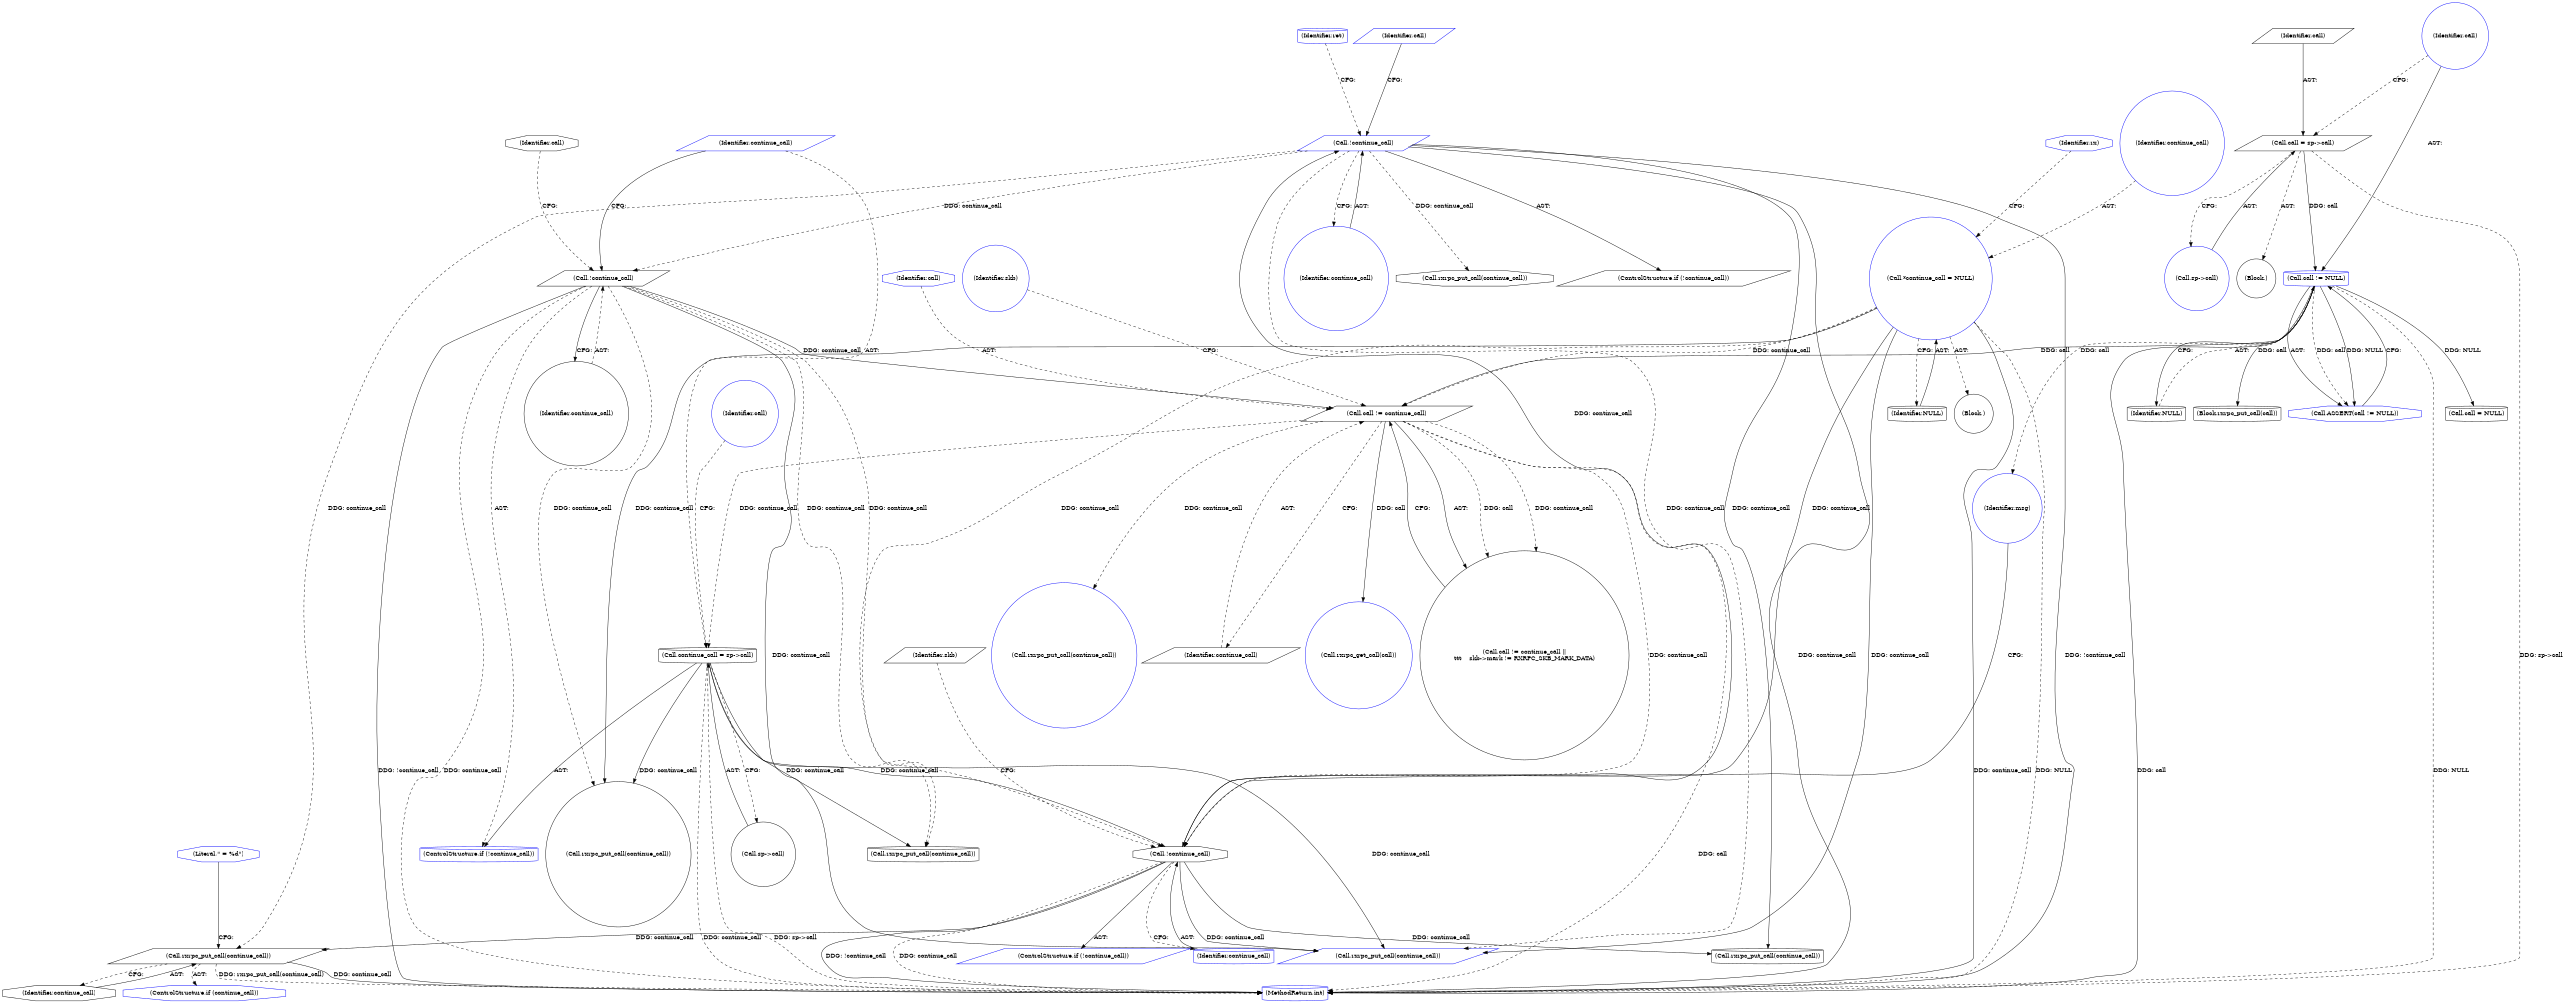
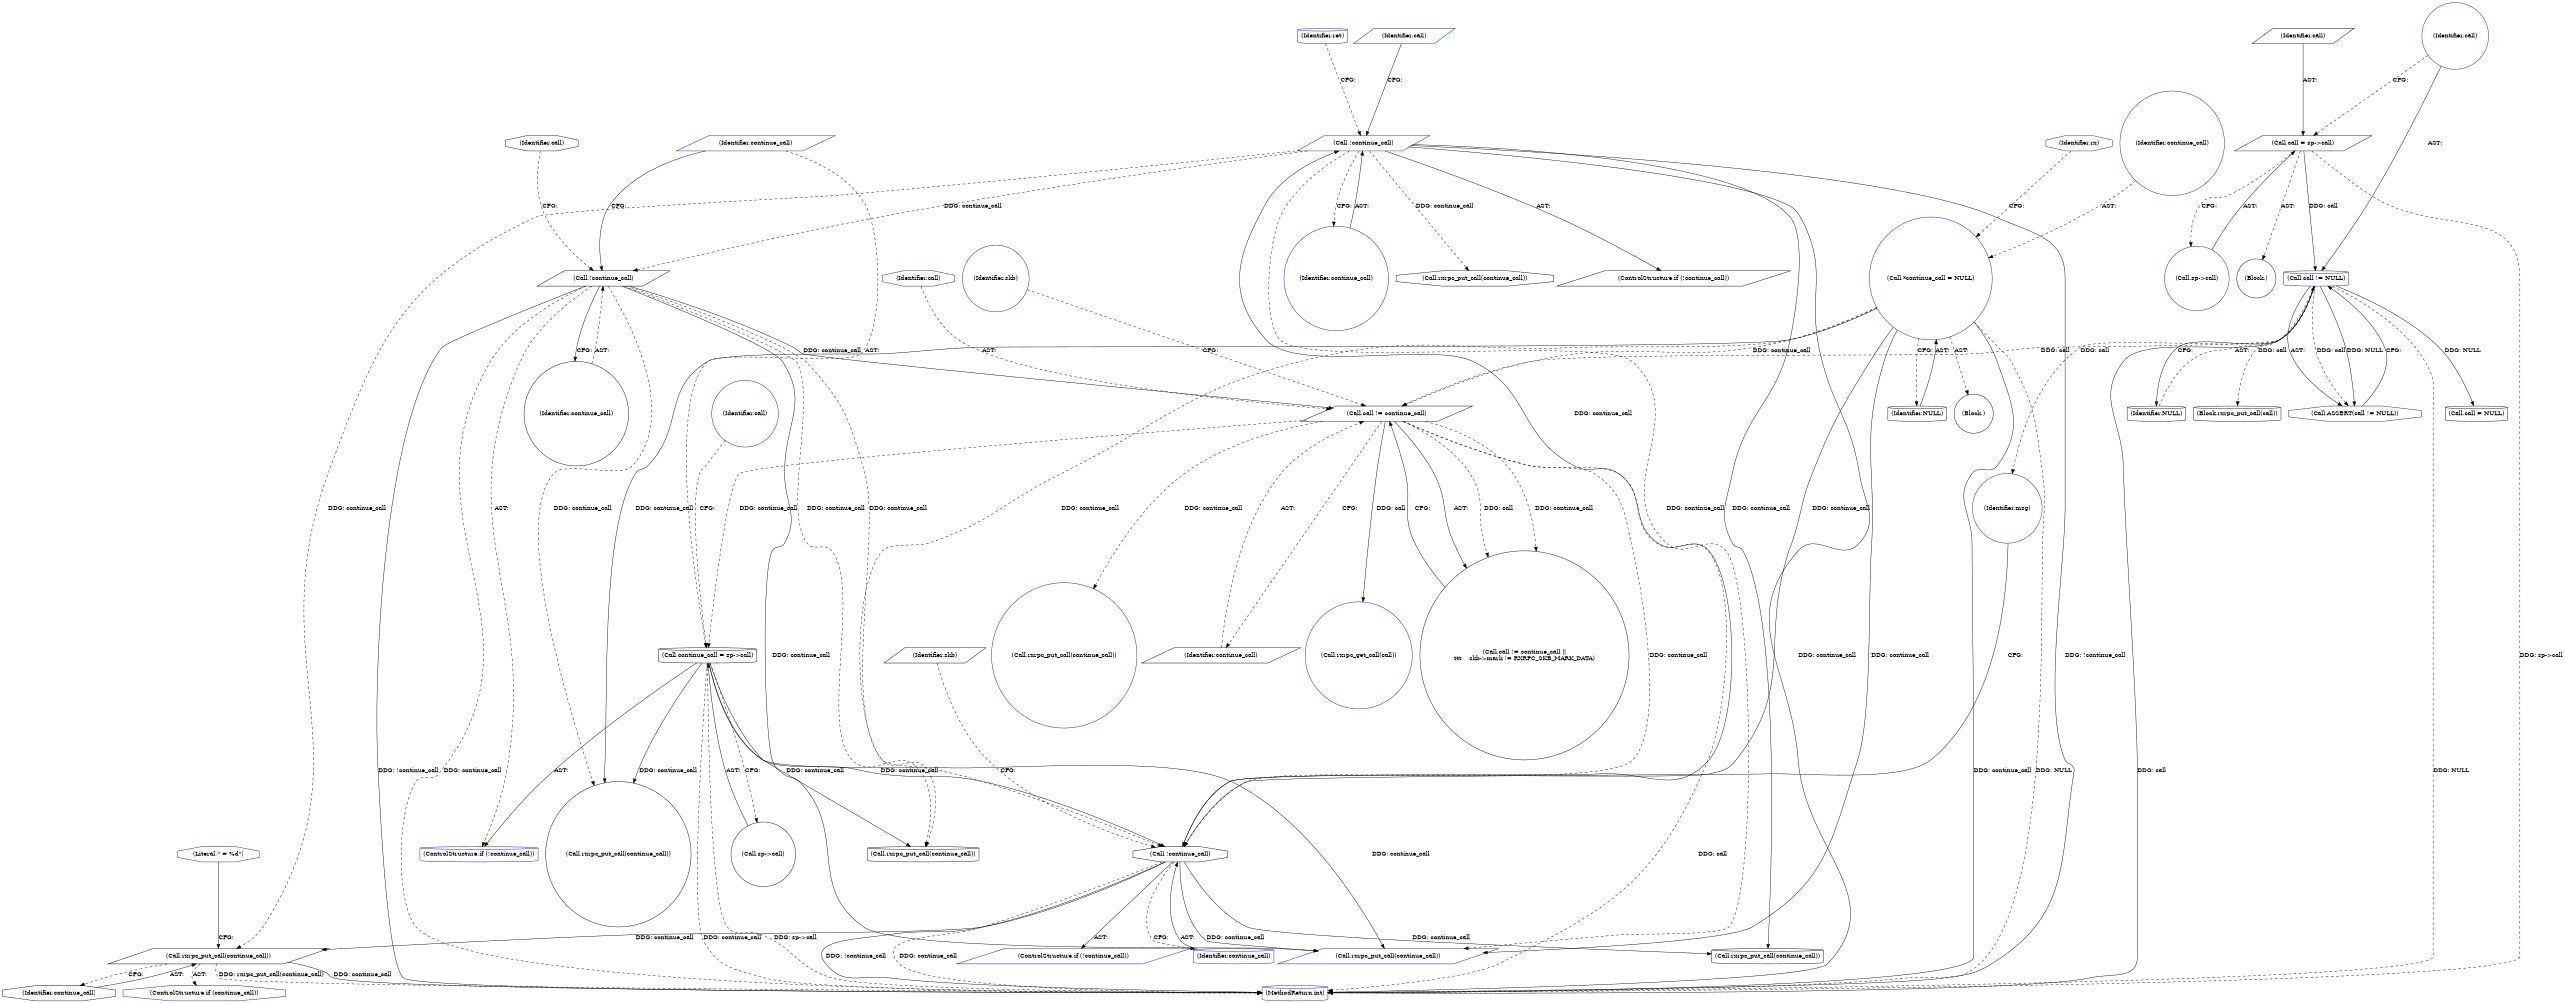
edge "(Call,call != NULL)" -> "(Block,rxrpc_put_call(call))": style solid -> dashed
edge "(Call,call != NULL)" -> "(Call,call != continue_call)": style solid -> dashed
